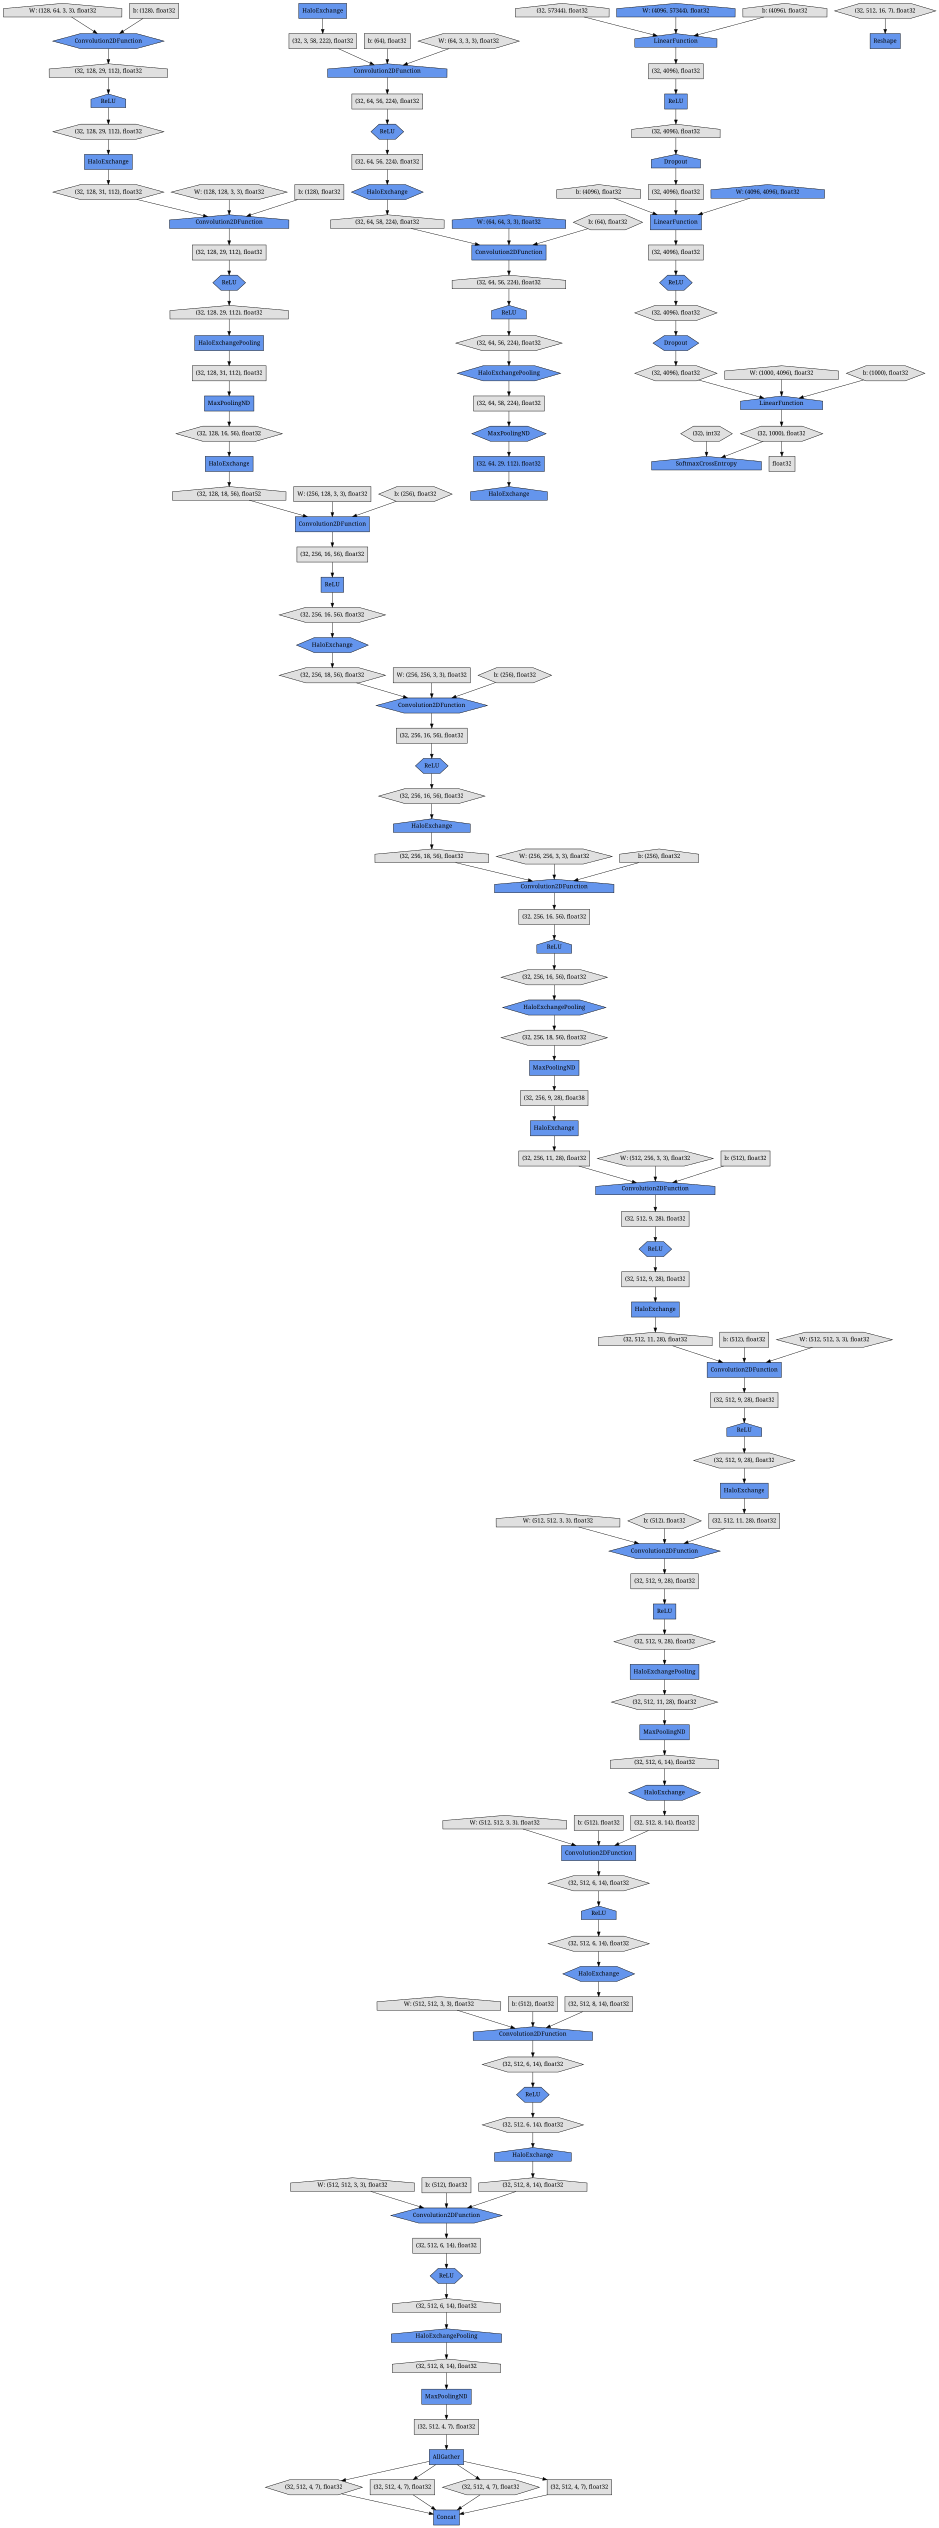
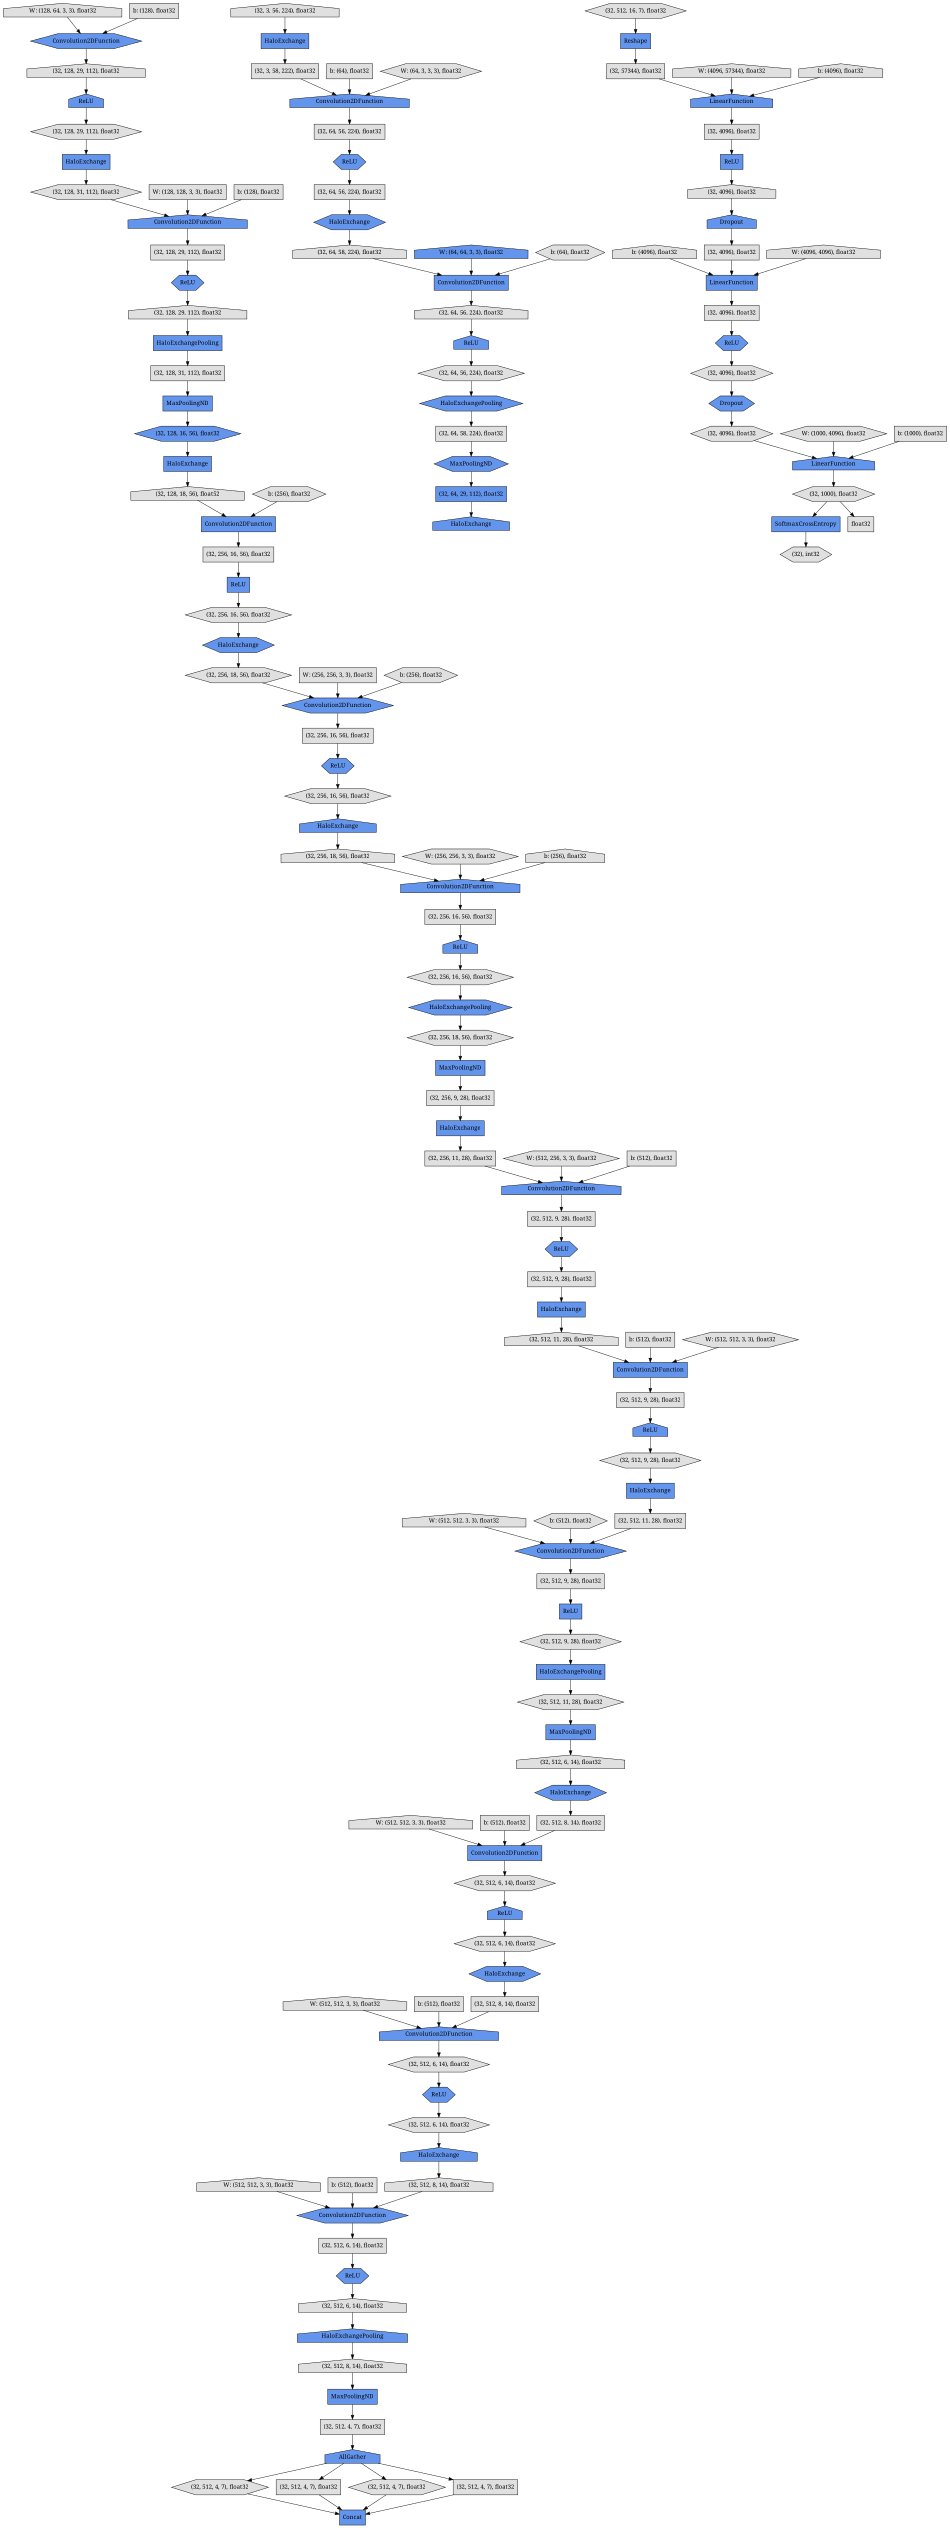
node "(32, 3, 56, 224), float32": added
node "(32, 57344), float32": shape house -> box
node "W: (4096, 57344), float32": fillcolor #6495ed -> #e0e0e0
edge "Reshape" -> "(32, 57344), float32": added
node "W: (128, 128, 3, 3), float32": shape hexagon -> box
node "W: (4096, 4096), float32": fillcolor #6495ed -> #e0e0e0
node "W: (1000, 4096), float32": shape house -> hexagon
node "b: (1000), float32": shape hexagon -> box
node "(32, 128, 16, 56), float32": fillcolor #e0e0e0 -> #6495ed
edge "(32), int32" -> "SoftmaxCrossEntropy": reversed
node "SoftmaxCrossEntropy": shape house -> box
node "W: (256, 128, 3, 3), float32": removed
node "(32, 256, 9, 28), float38": label "(32, 256, 9, 28), float38" -> "(32, 256, 9, 28), float32"
node "AllGather": shape box -> house
